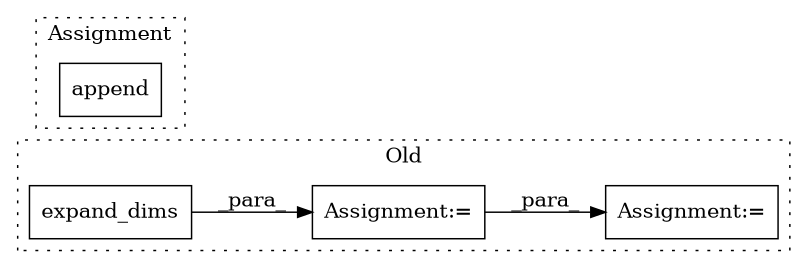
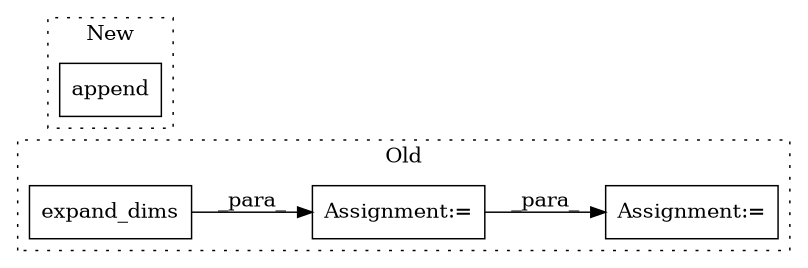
cluster "Assignment": label "Assignment" -> "New"
